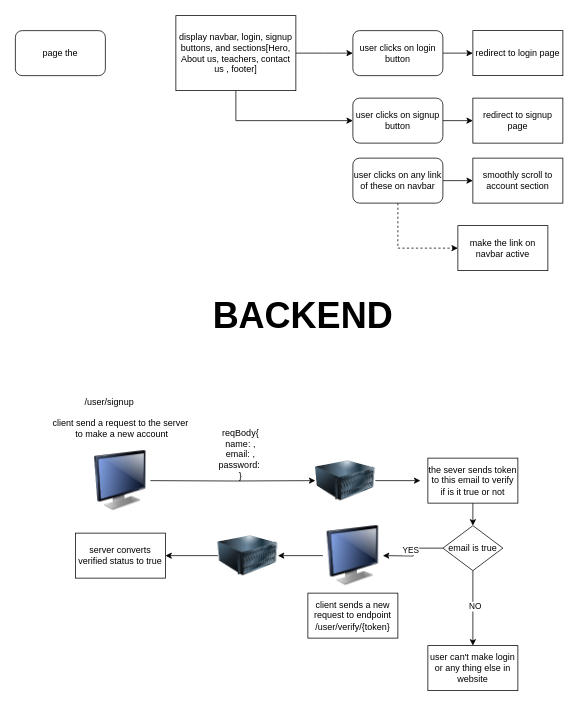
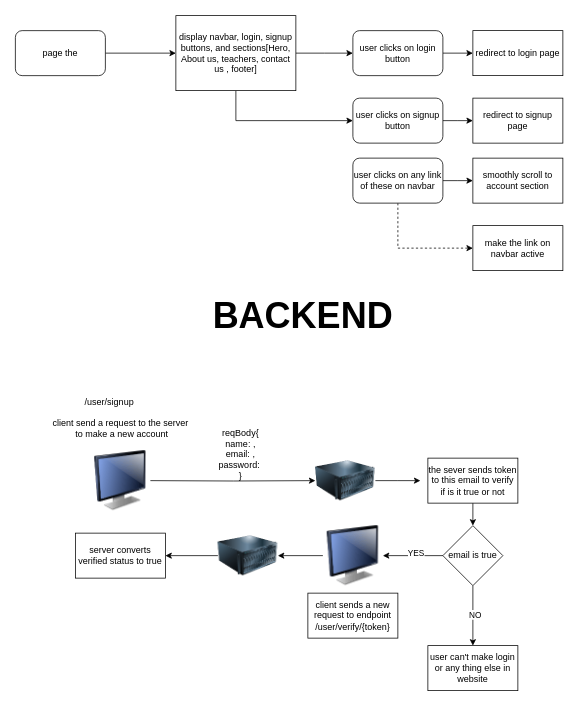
edge "page the" -> "display navbar, login, signup buttons, and sections[Hero, About us, teachers, contact us , footer]": added
node "make the link on navbar active": moved (503, 248) -> (518, 248)
node "email is true": size 60x45 -> 60x60
